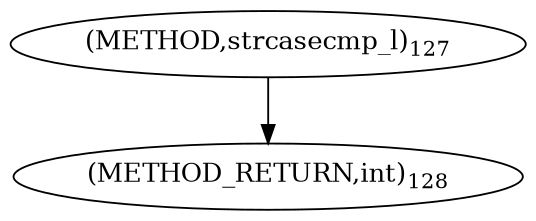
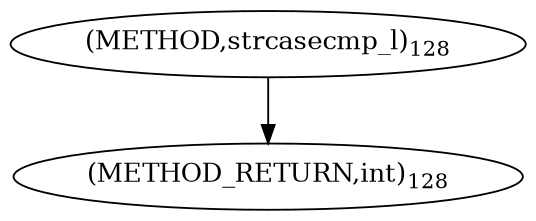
node "(METHOD,strcasecmp_l)": text "127" -> "128"
